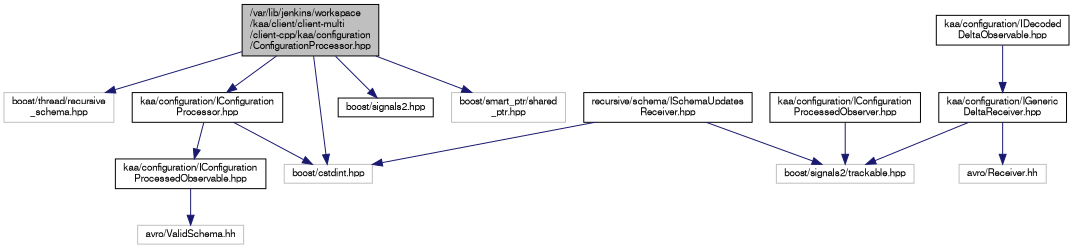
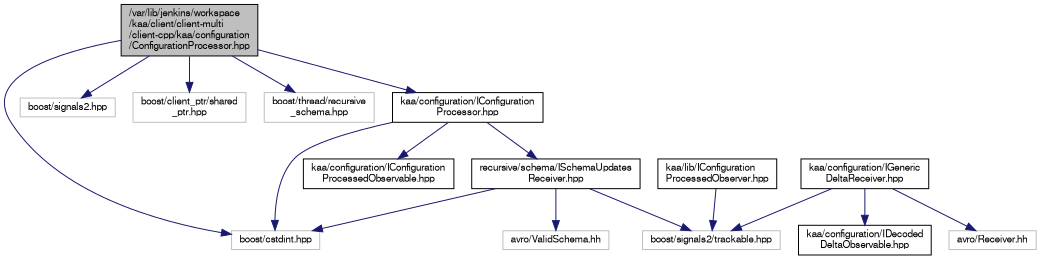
edge "kaa/configuration/IDecoded DeltaObservable.hpp" -> "kaa/configuration/IGeneric DeltaReceiver.hpp": reversed
node "boost/signals2.hpp": color black -> grey75
node "boost/smart_ptr/shared _ptr.hpp": label "boost/smart_ptr/shared _ptr.hpp" -> "boost/client_ptr/shared _ptr.hpp"
node "kaa/configuration/IConfiguration ProcessedObserver.hpp": label "kaa/configuration/IConfiguration ProcessedObserver.hpp" -> "kaa/lib/IConfiguration ProcessedObserver.hpp"
edge "kaa/configuration/IConfiguration Processor.hpp" -> "recursive/schema/ISchemaUpdates Receiver.hpp": added
edge "kaa/configuration/IConfiguration ProcessedObservable.hpp" -> "avro/ValidSchema.hh": now "recursive/schema/ISchemaUpdates Receiver.hpp" -> "avro/ValidSchema.hh"
